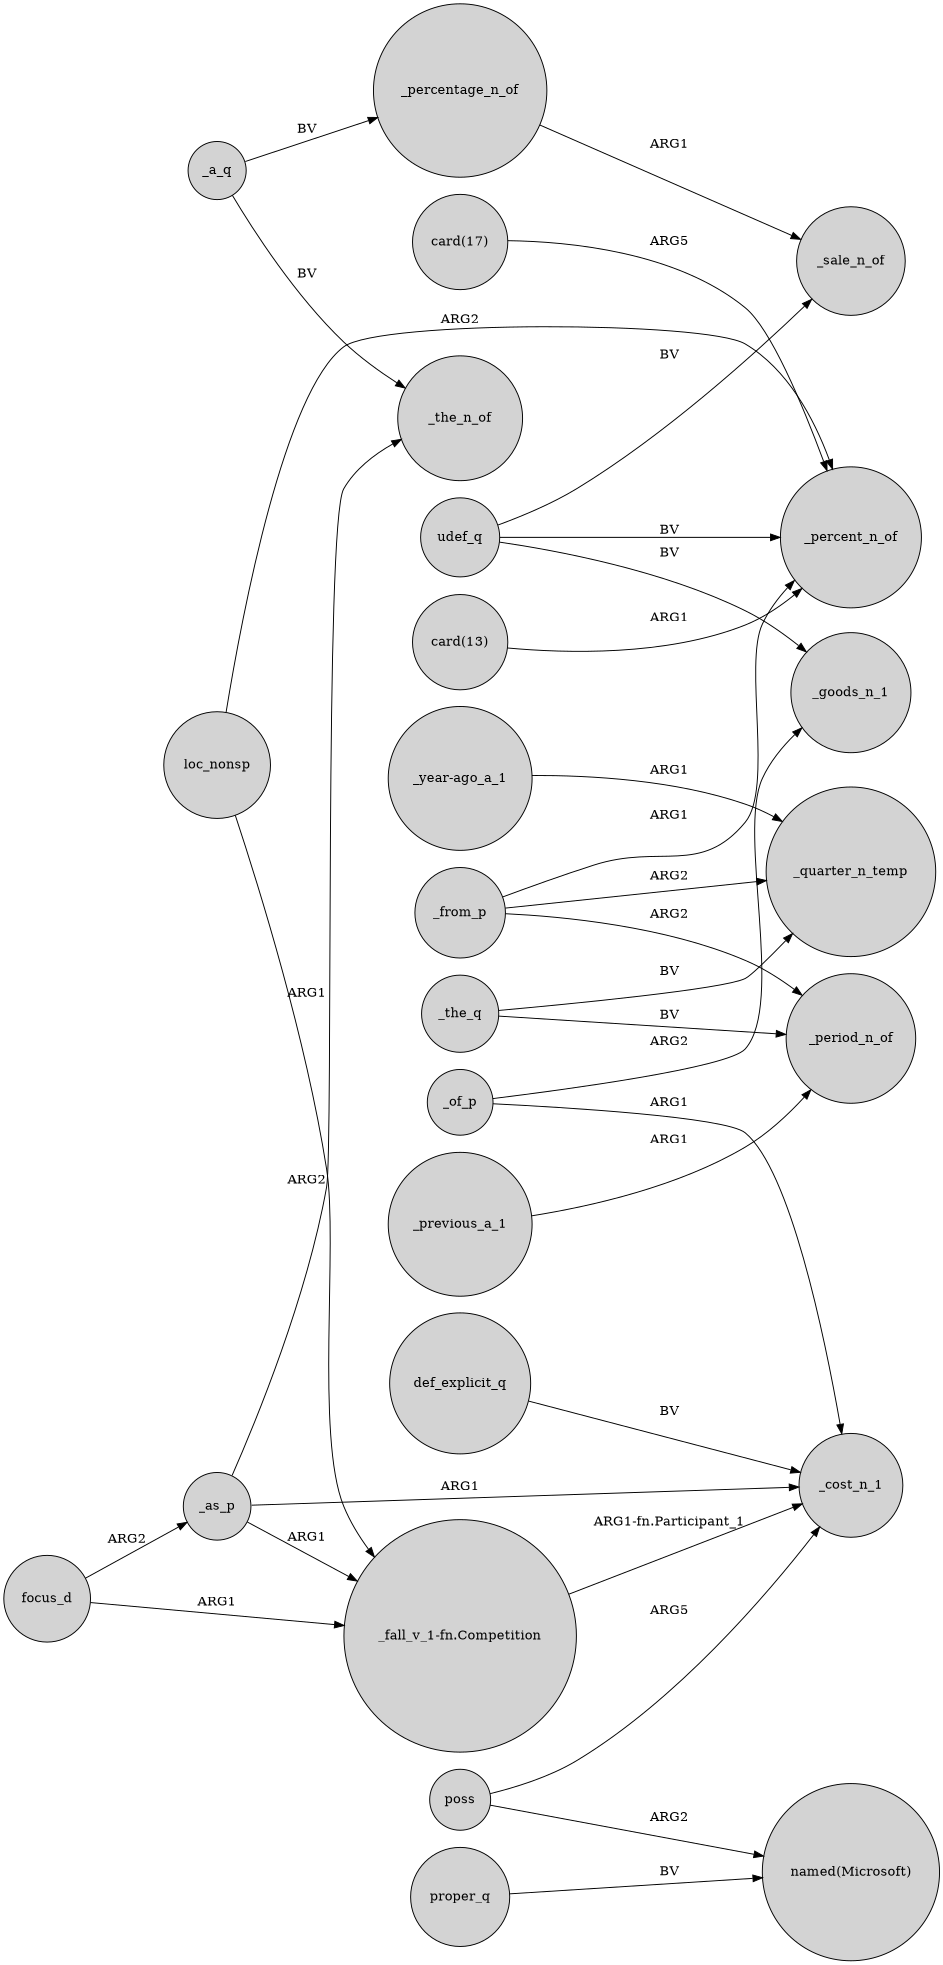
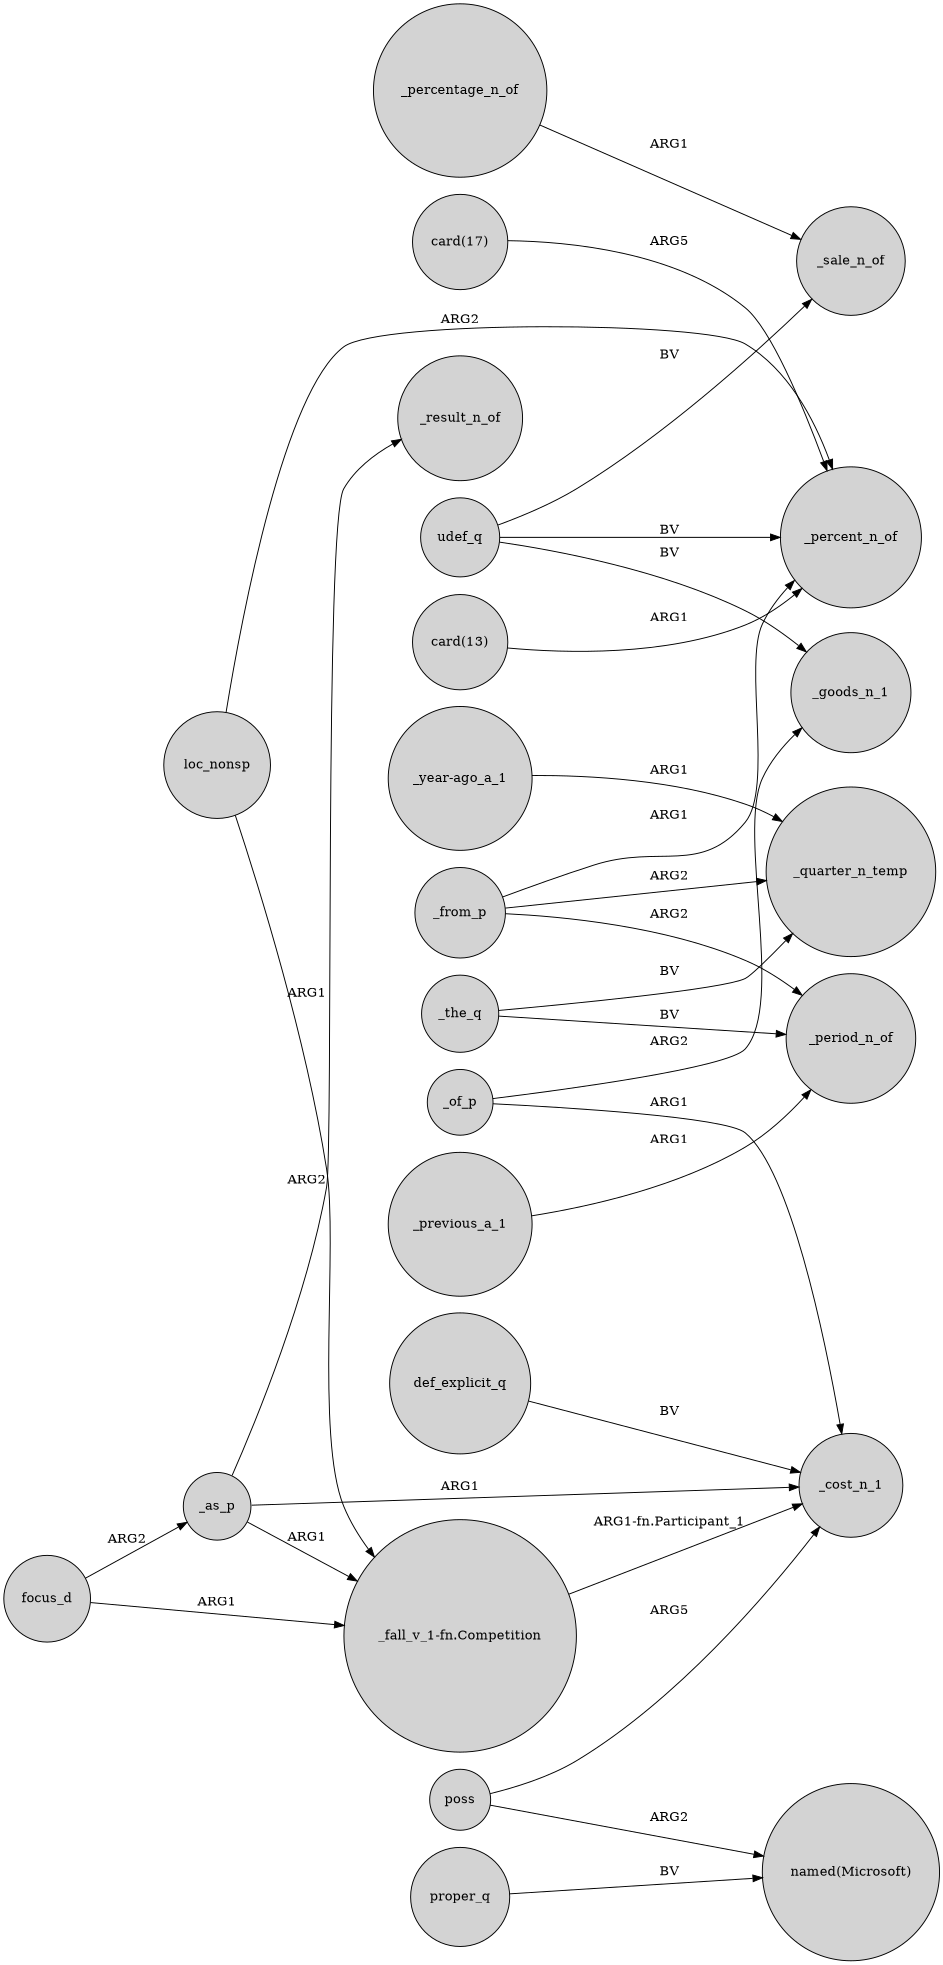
node "_a_q": removed
node "_the_n_of": label "_the_n_of" -> "_result_n_of"
